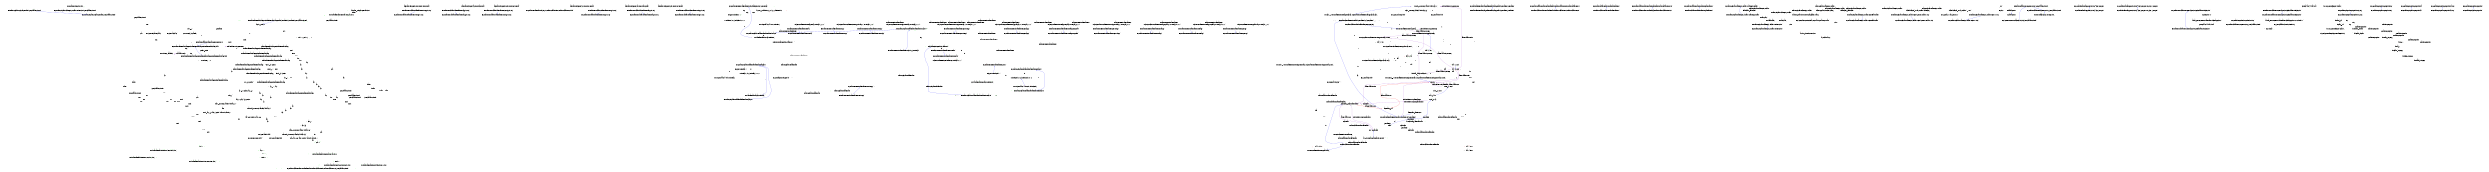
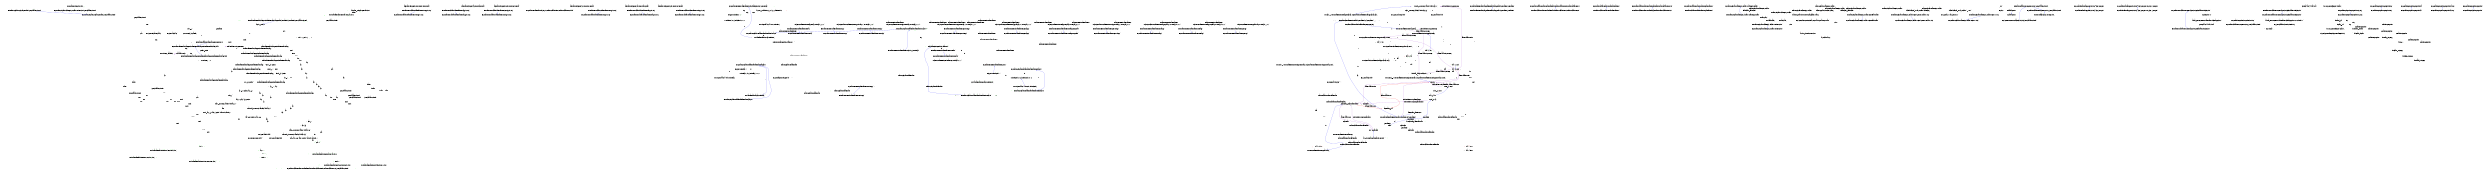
node "this.max = -1": removed
node "return Register.DateExtensions_FutureDate_not_yet;": label "return Register.DateExtensions_FutureDate_not_yet;" -> "return Resources.DateExtensions_FutureDate_not_yet;"
